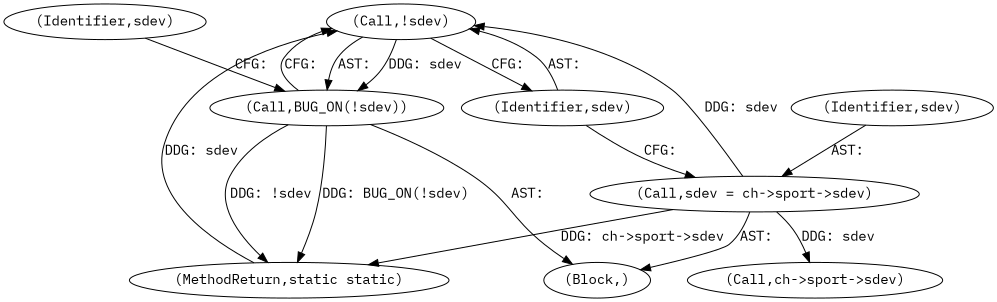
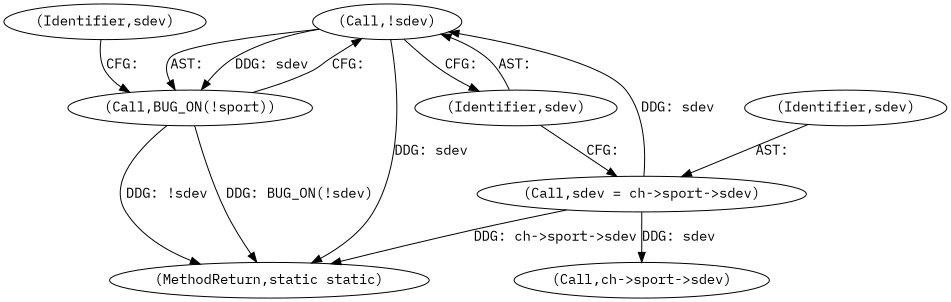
node "(Call,BUG_ON(!sdev))": label "(Call,BUG_ON(!sdev))" -> "(Call,BUG_ON(!sport))"
edge "(MethodReturn,static static)" -> "(Call,!sdev)": reversed
node "(Block,)": removed
